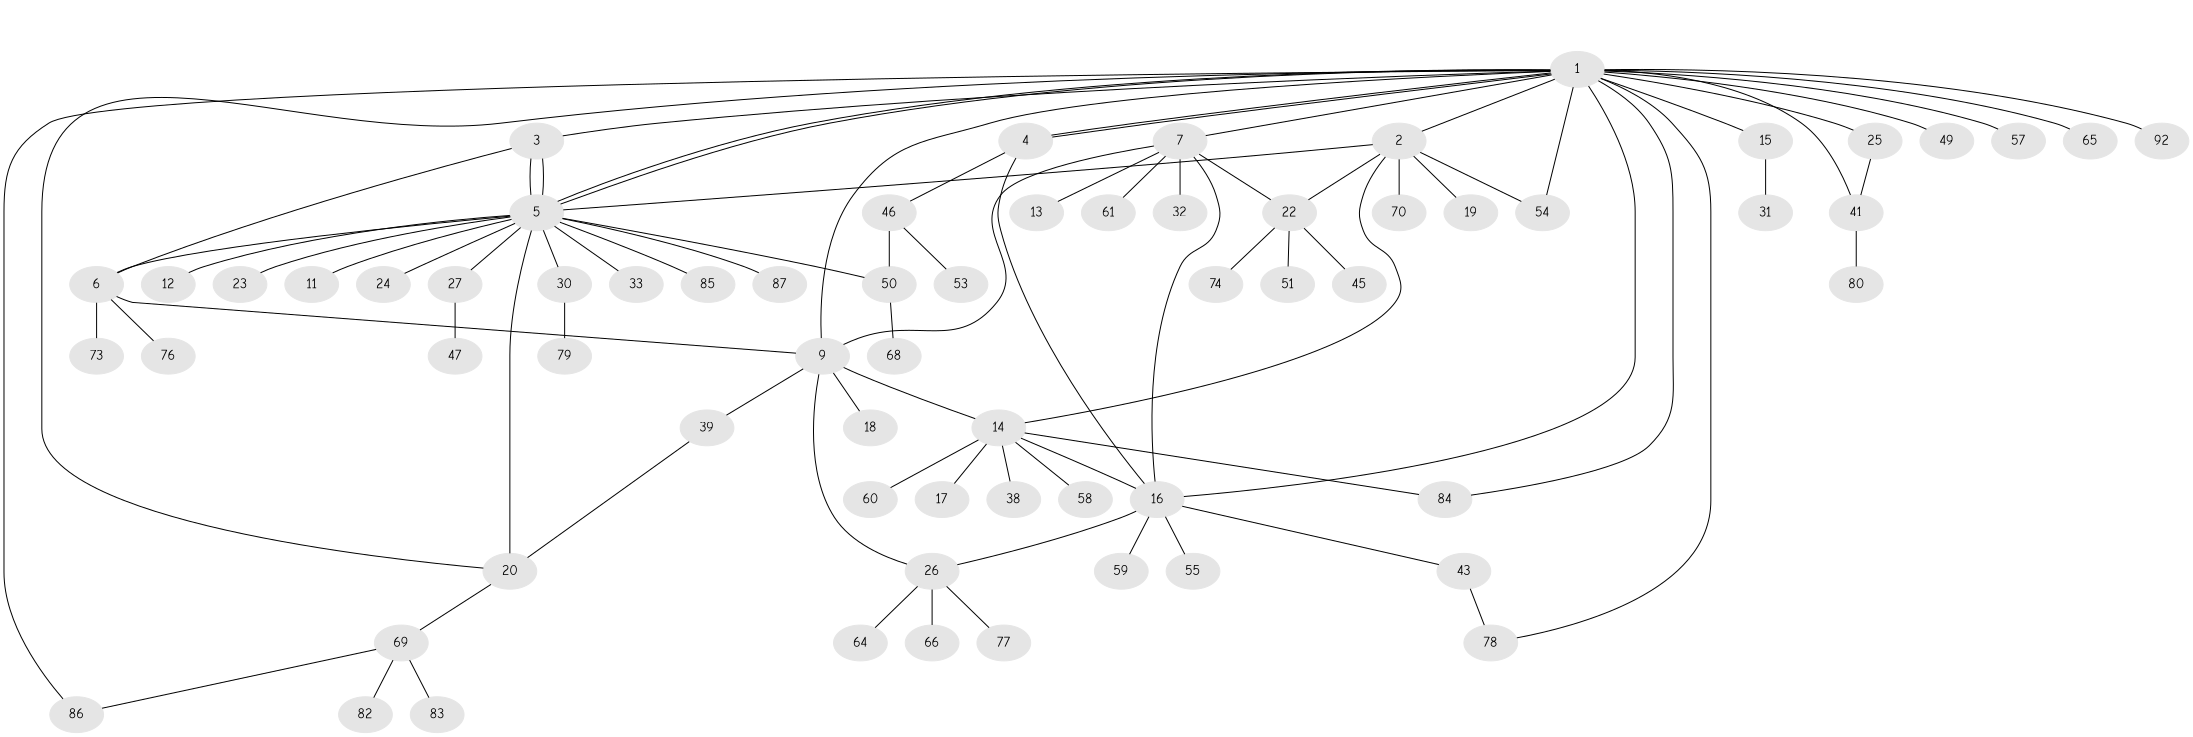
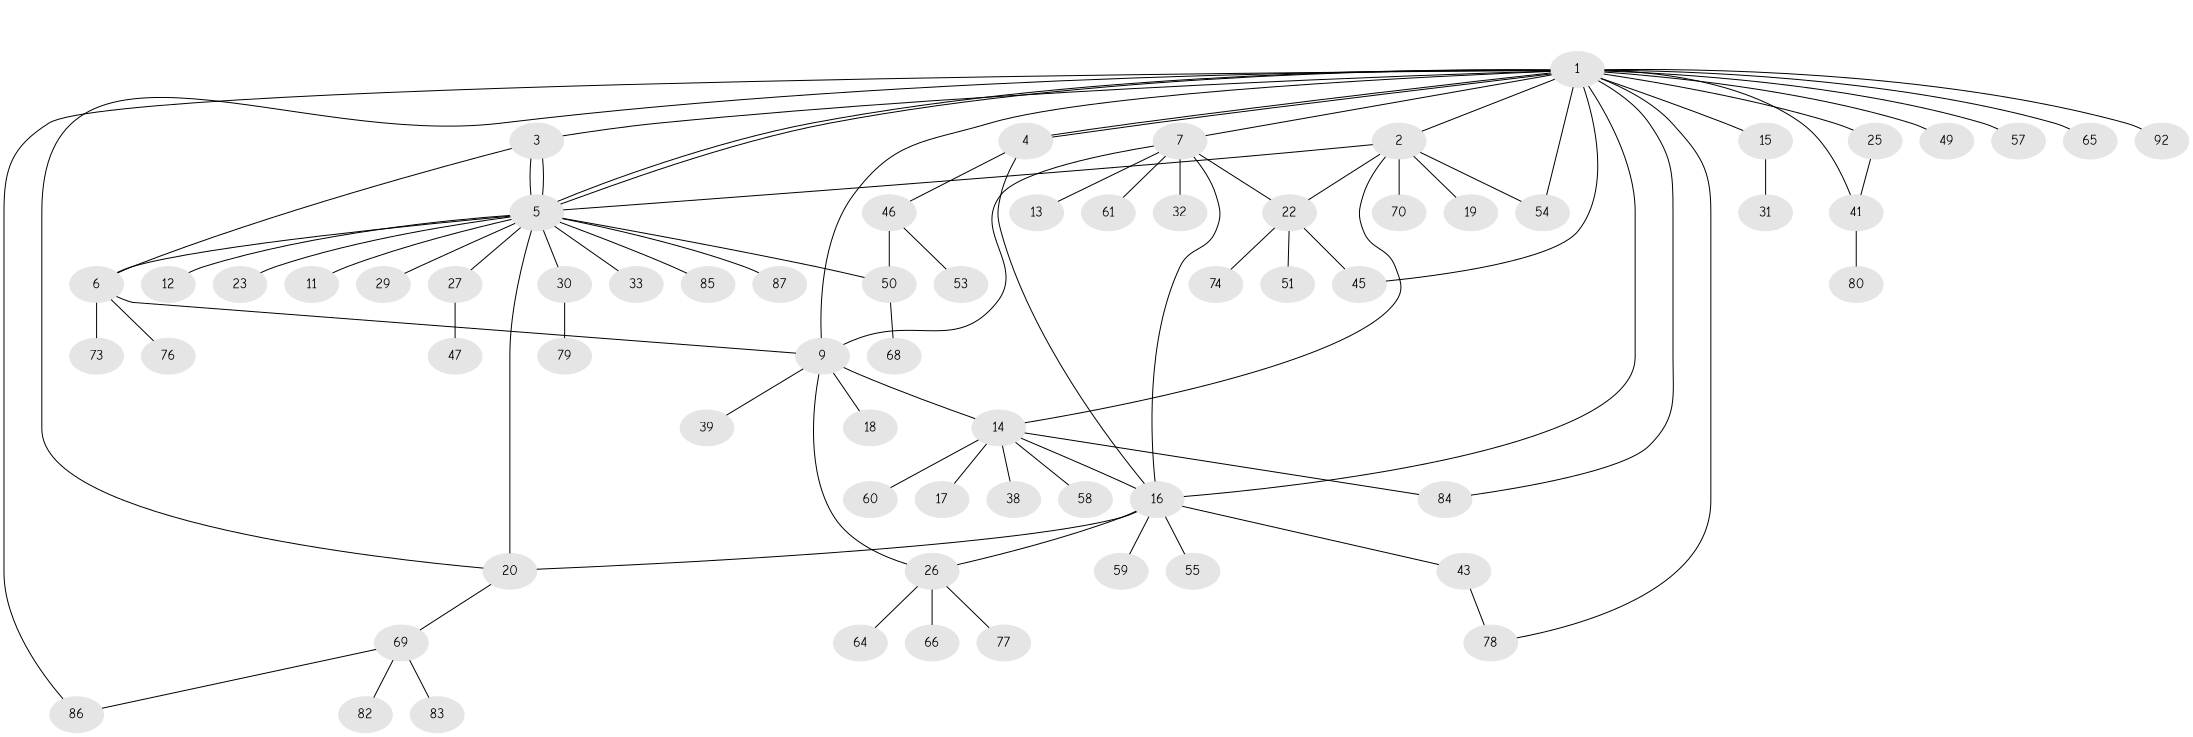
edge "1" -- "45": added
node "24": label "24" -> "29"
edge "39" -- "20": now "16" -- "20"
